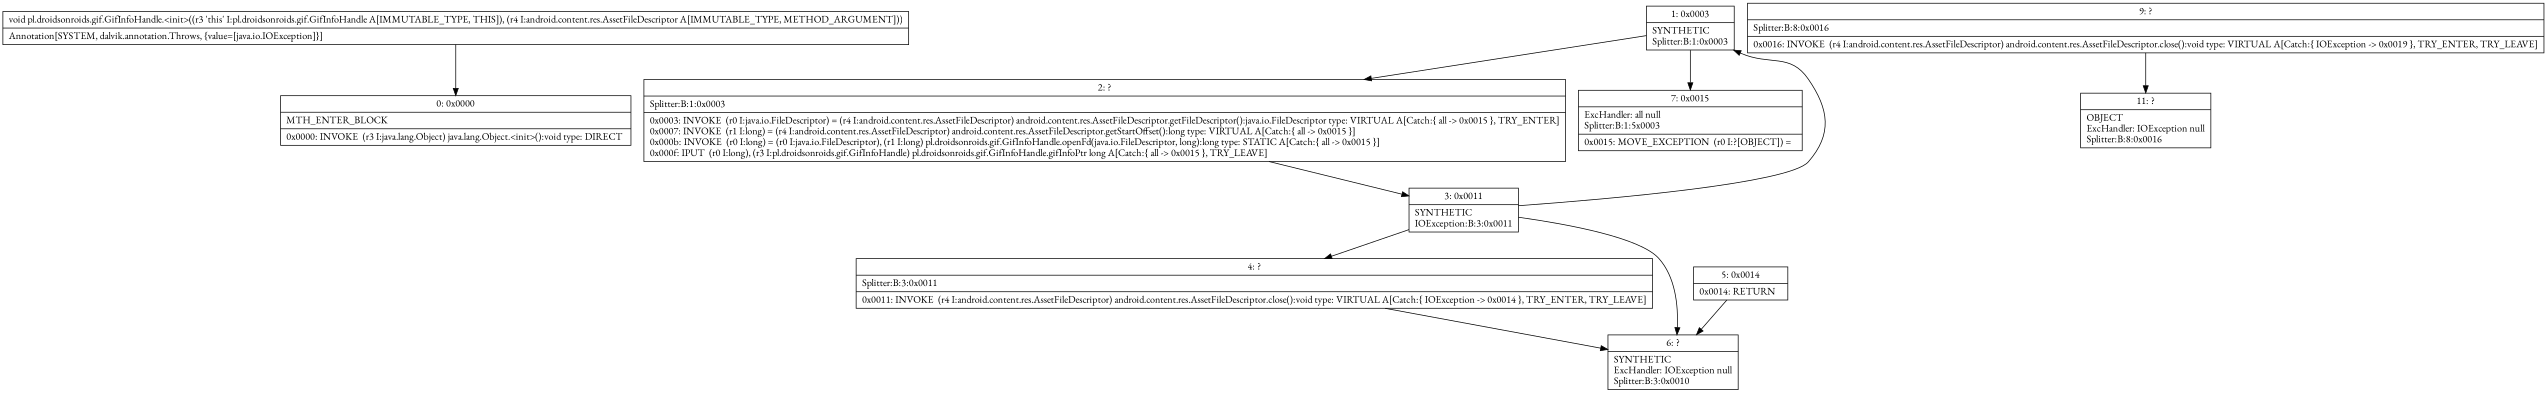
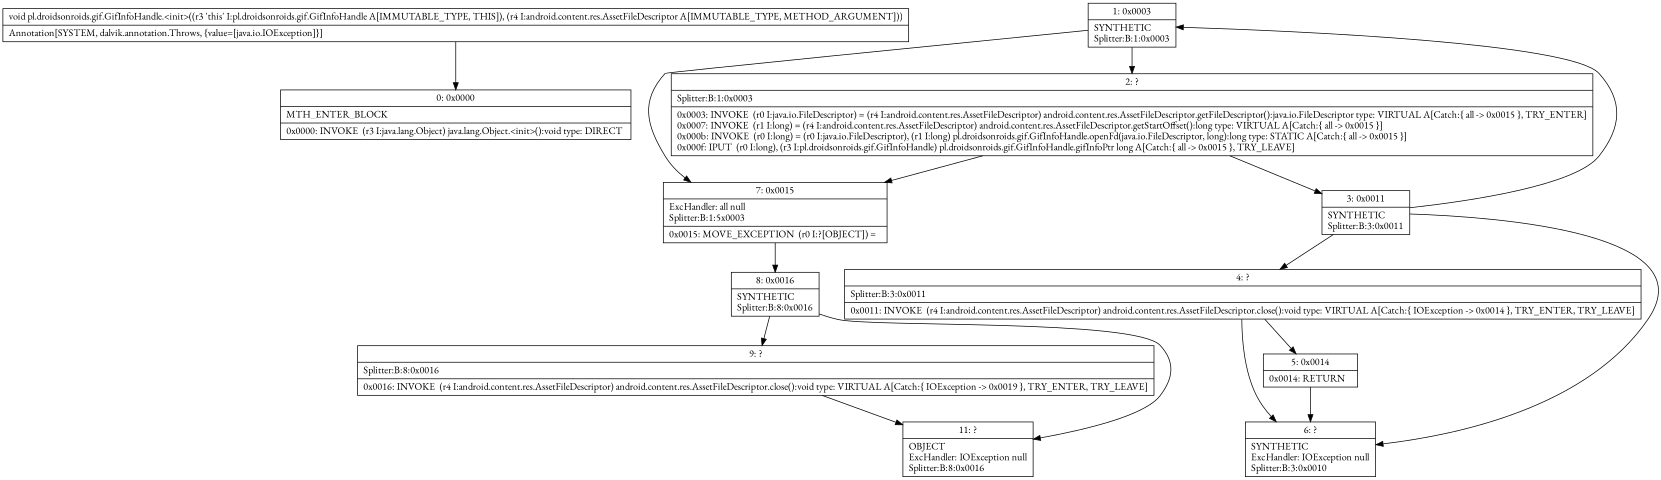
edge "2: ?" -> "7: 0x0015": added
node "3: 0x0011": text "IOException:B:3:0x0011" -> "Splitter:B:3:0x0011"
node "8: 0x0016": added
edge "4: ?" -> "5: 0x0014": added
